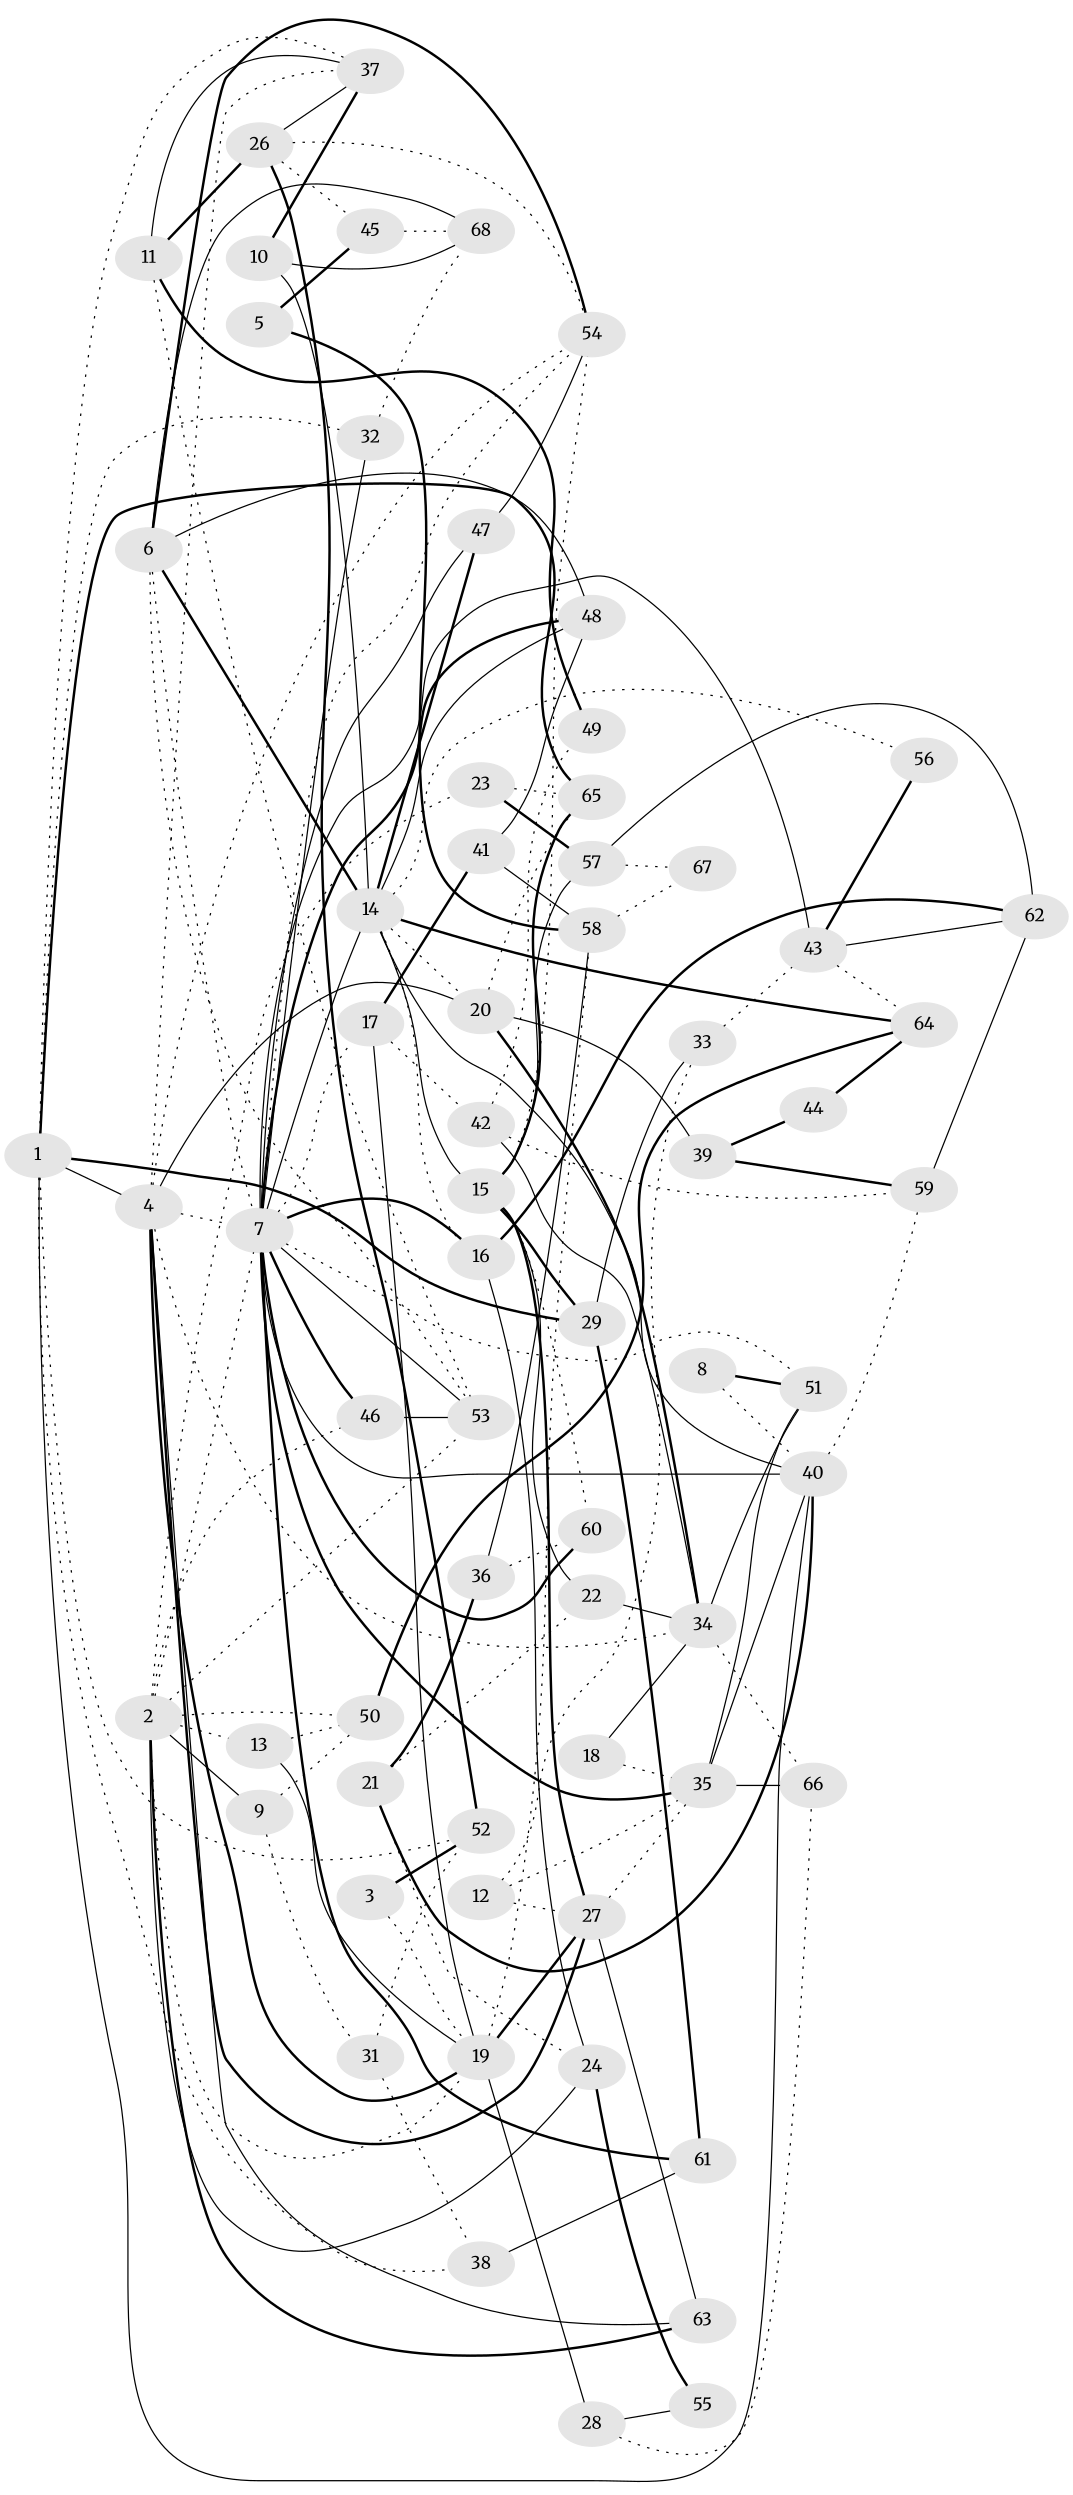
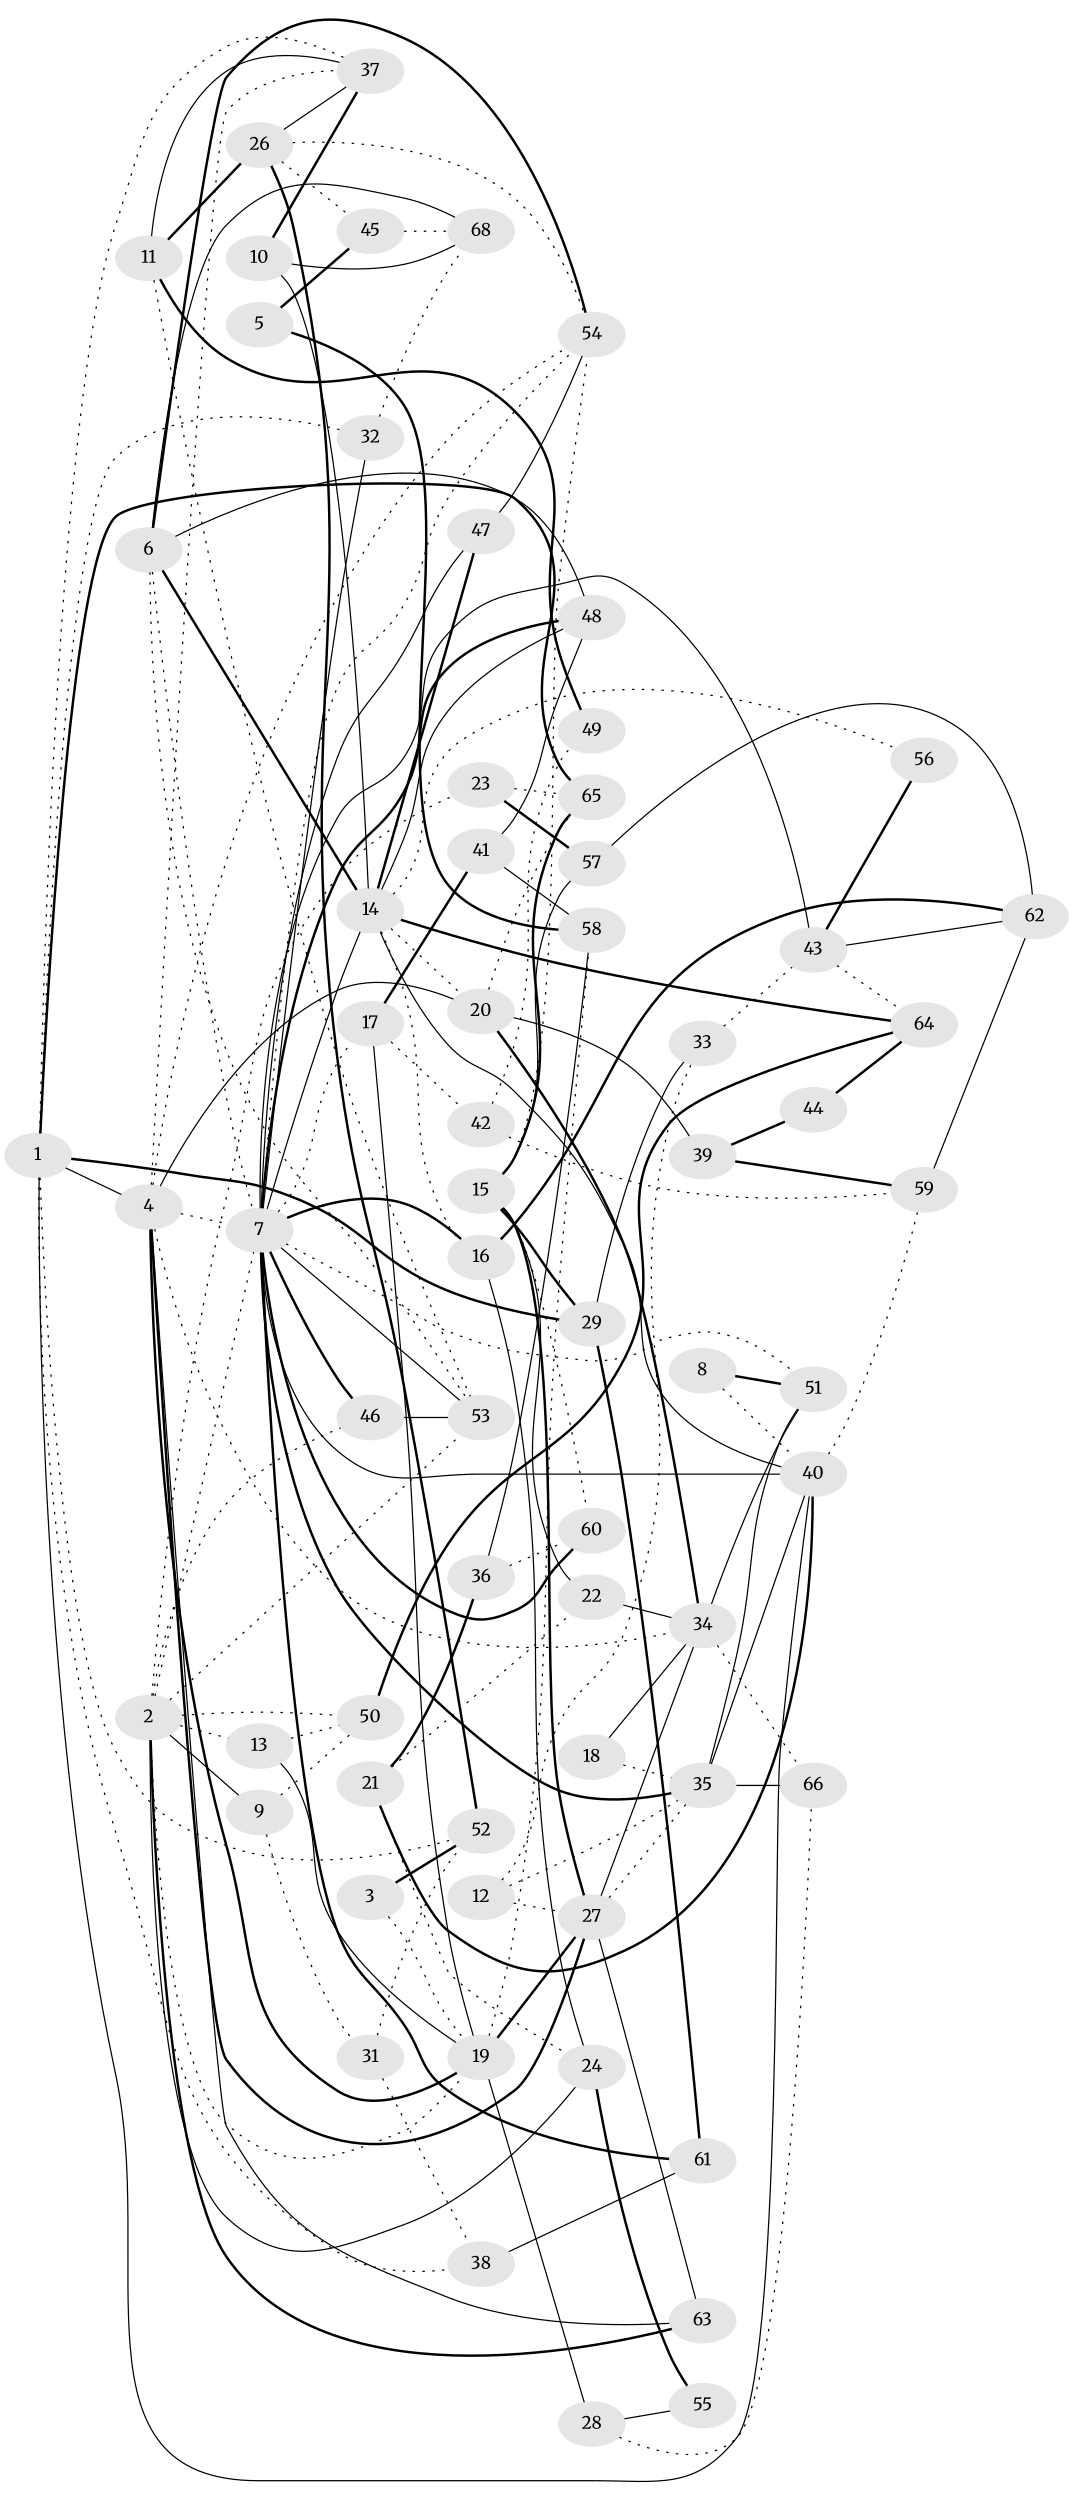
node "67": removed
edge "14" -- "15": removed
edge "42" -- "34": now "27" -- "34"
